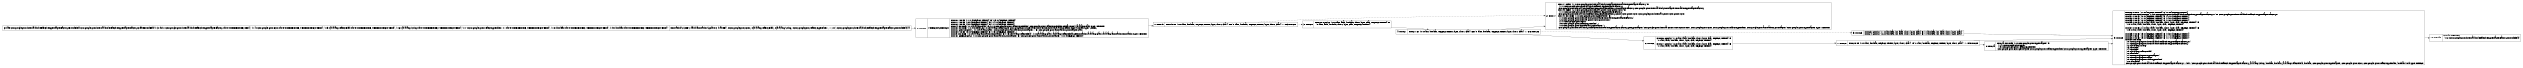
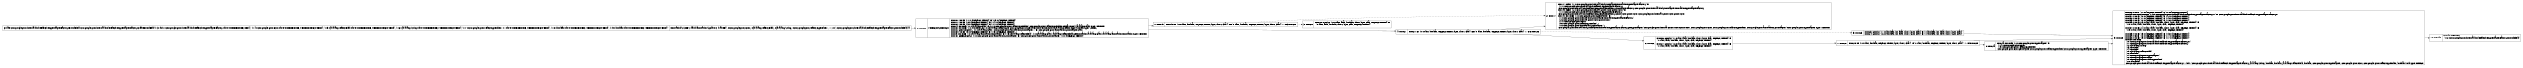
edge "3: 0x0020" -> "4: 0x0021": now "0: 0x0000" -> "4: 0x0021"
